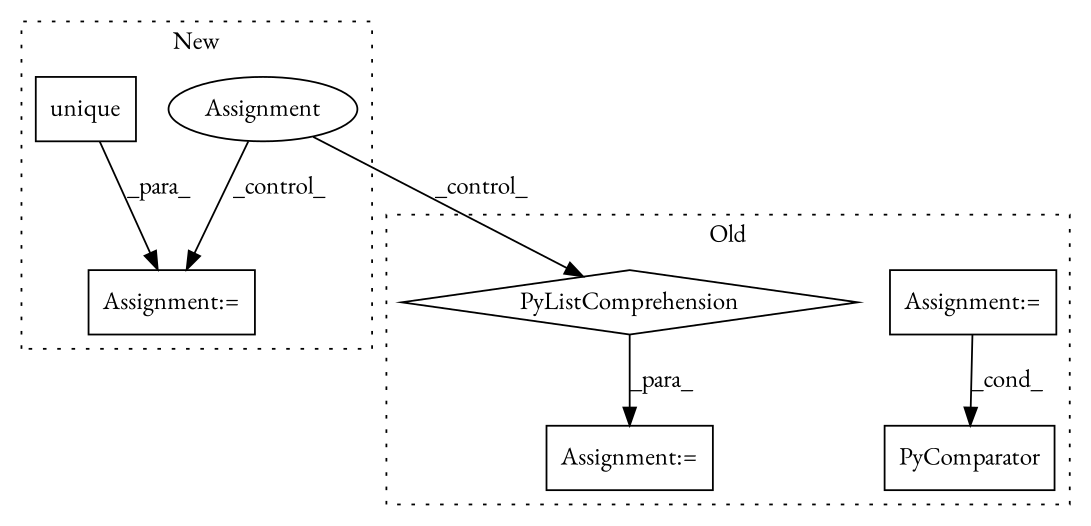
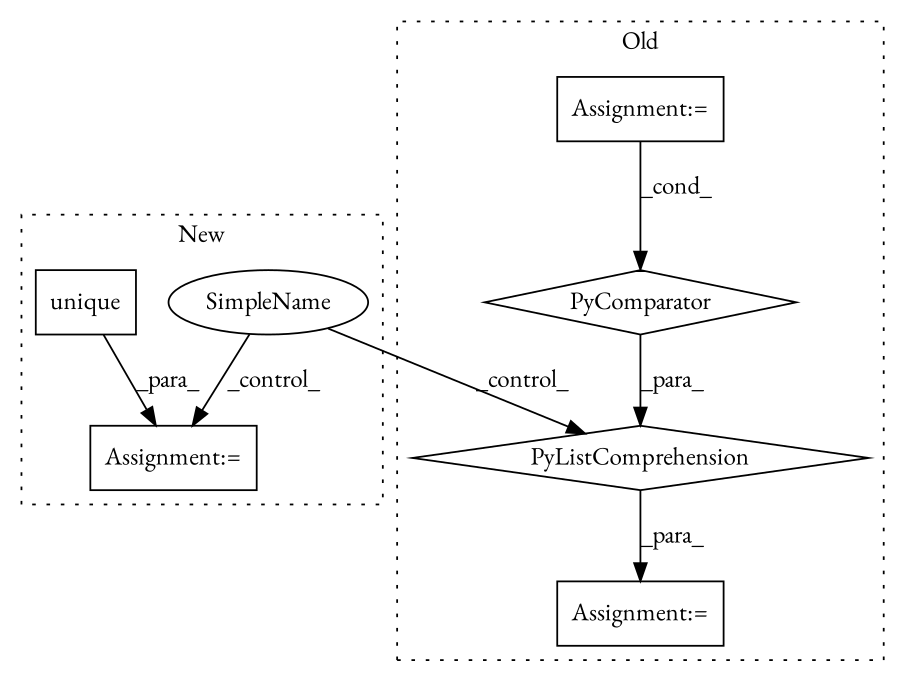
node "Assignment": label "Assignment" -> "SimpleName"
edge "PyComparator" -> "PyListComprehension": added, label "_para_"
node "PyComparator": shape box -> diamond
